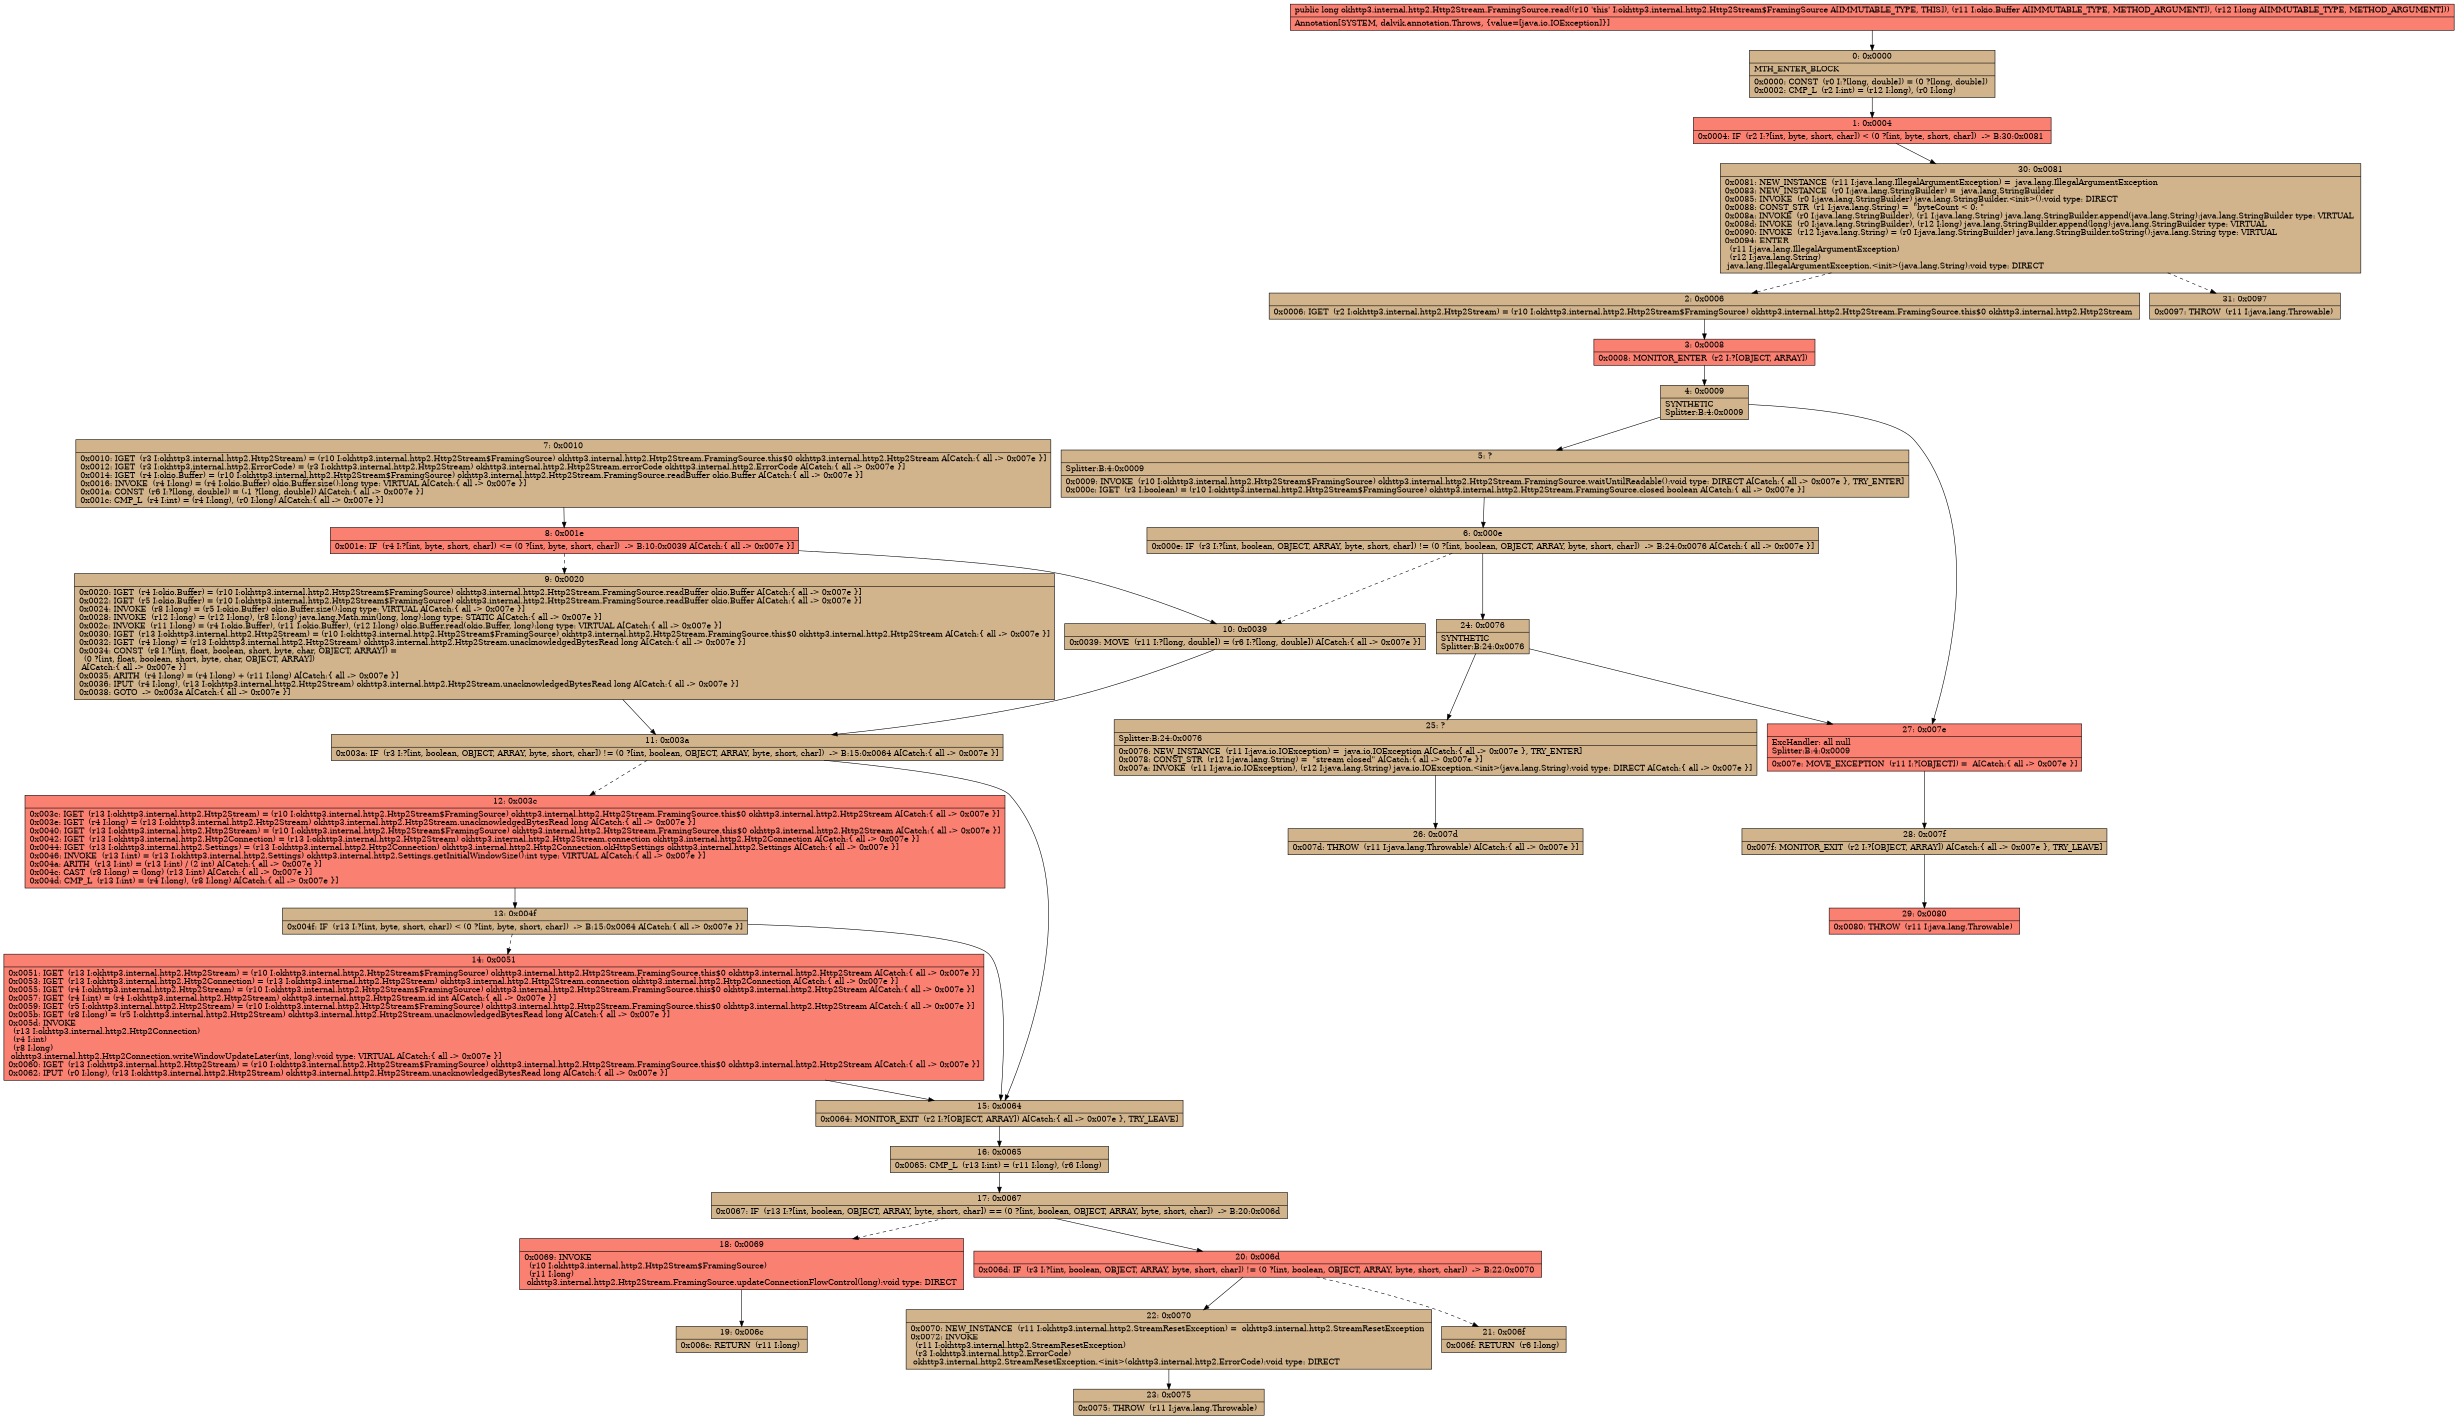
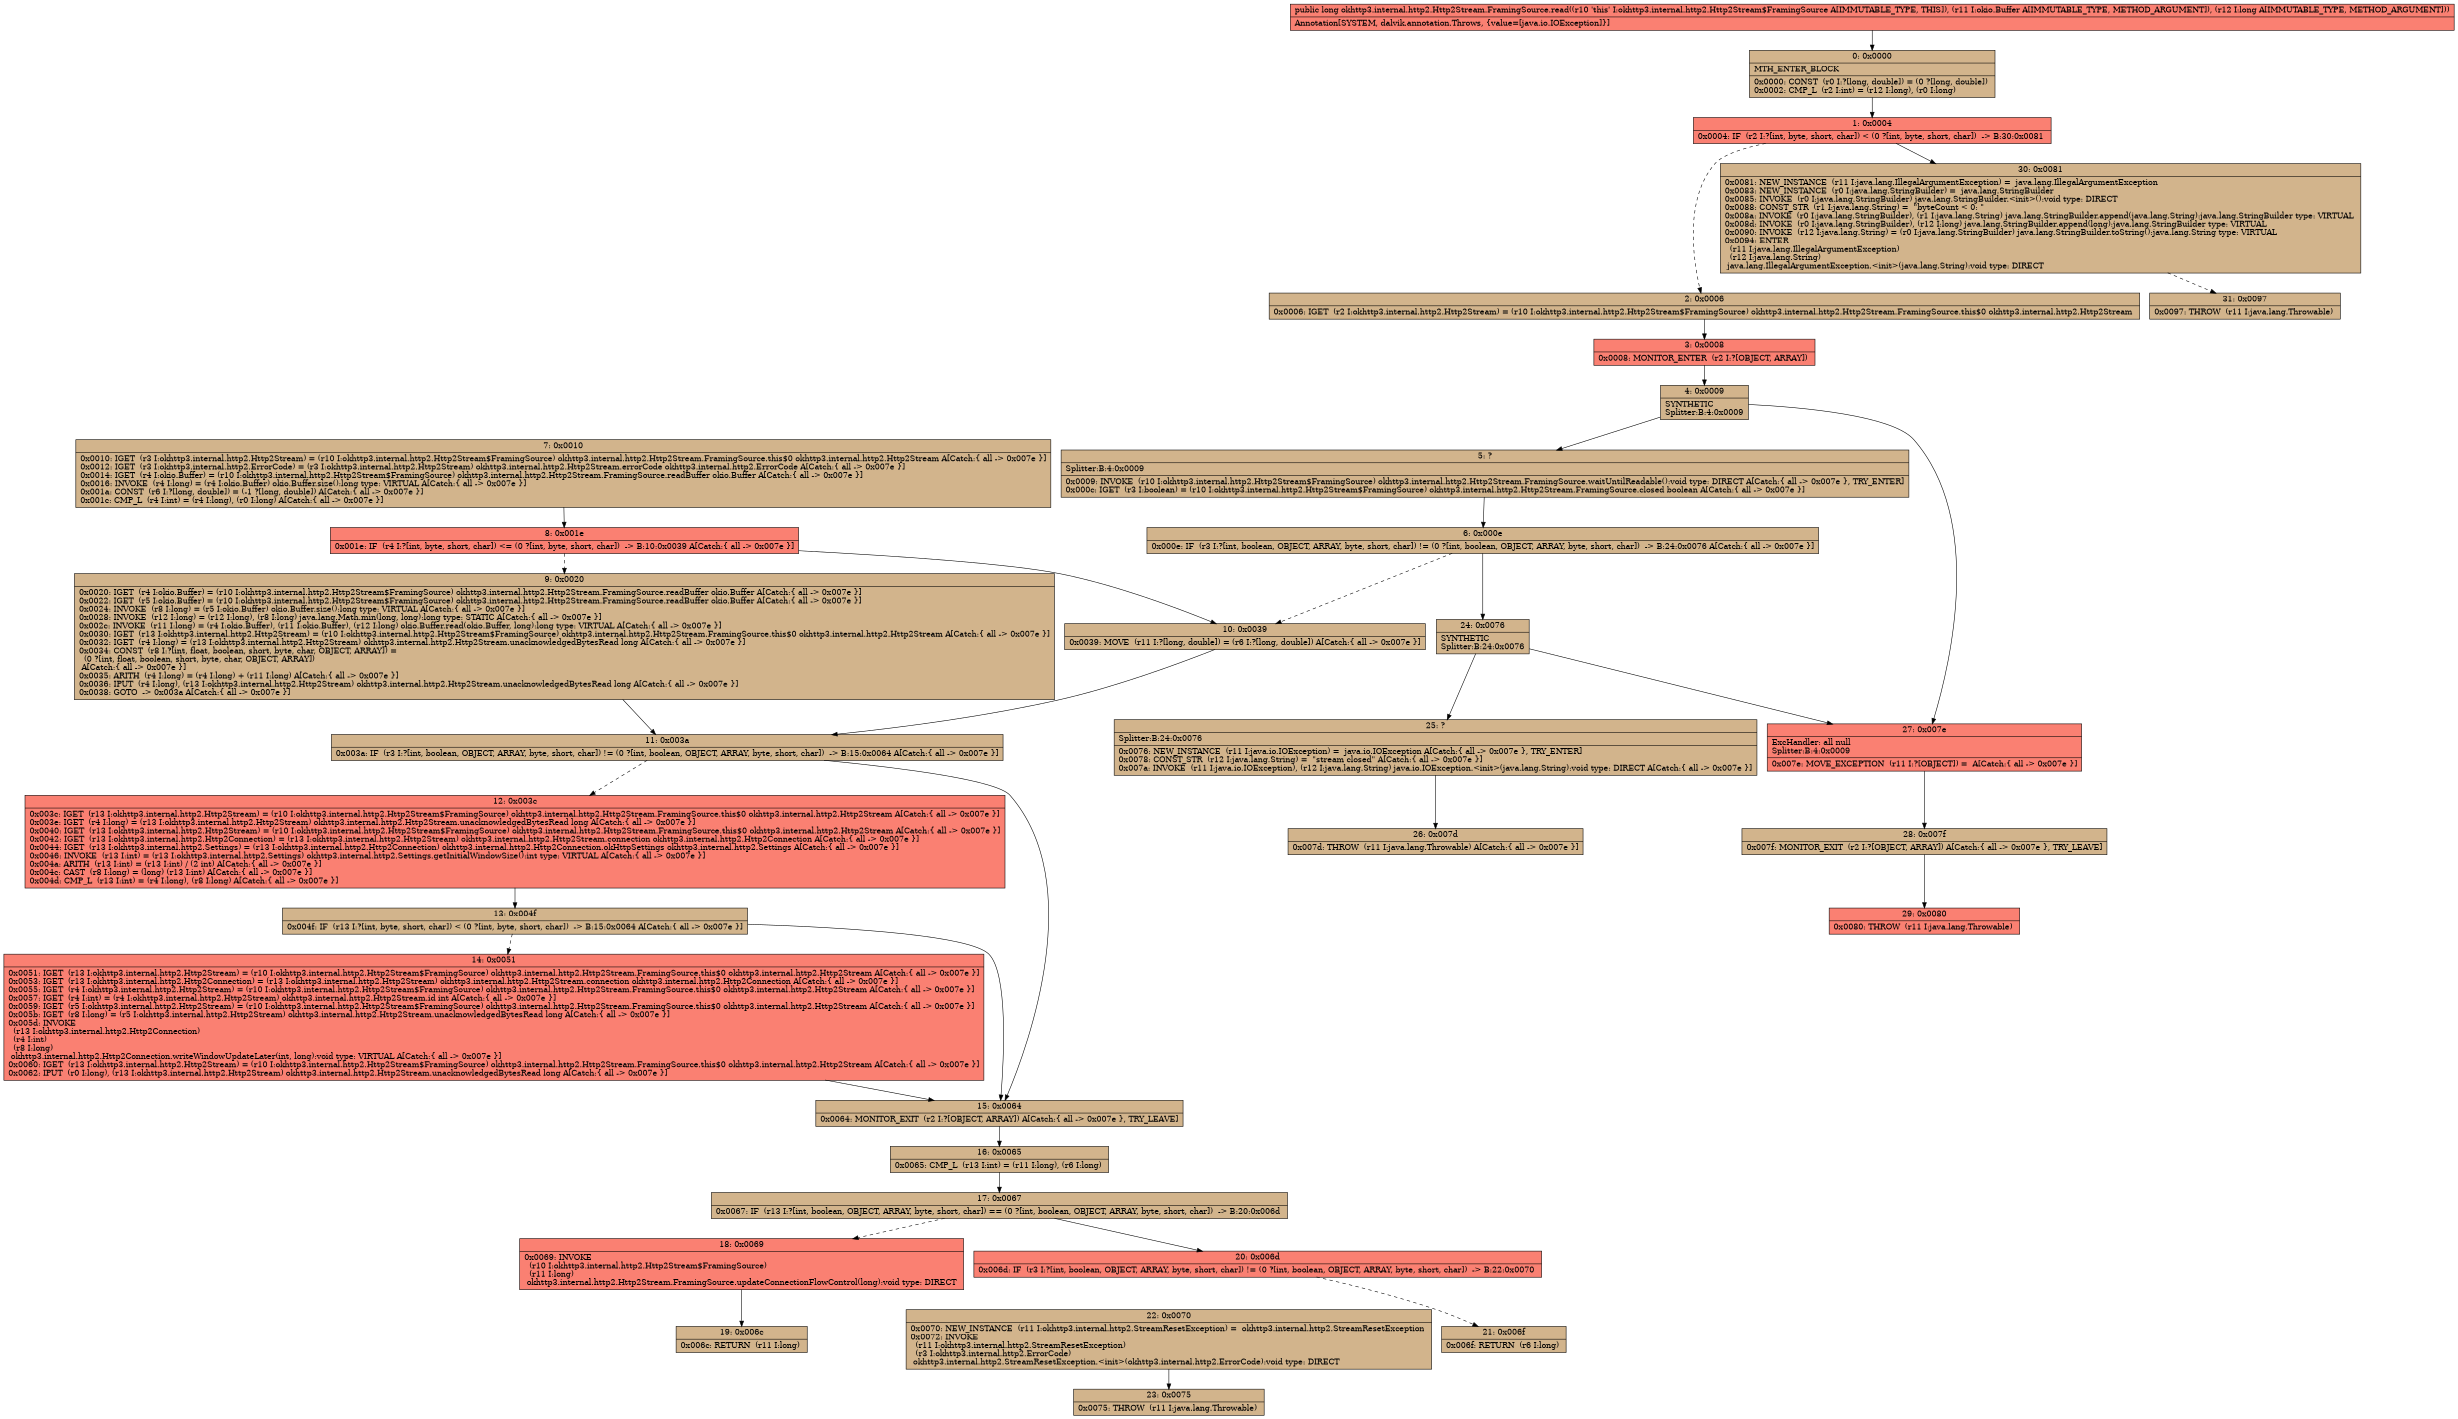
edge "30: 0x0081" -> "2: 0x0006": now "1: 0x0004" -> "2: 0x0006"
edge "20: 0x006d" -> "22: 0x0070": removed
